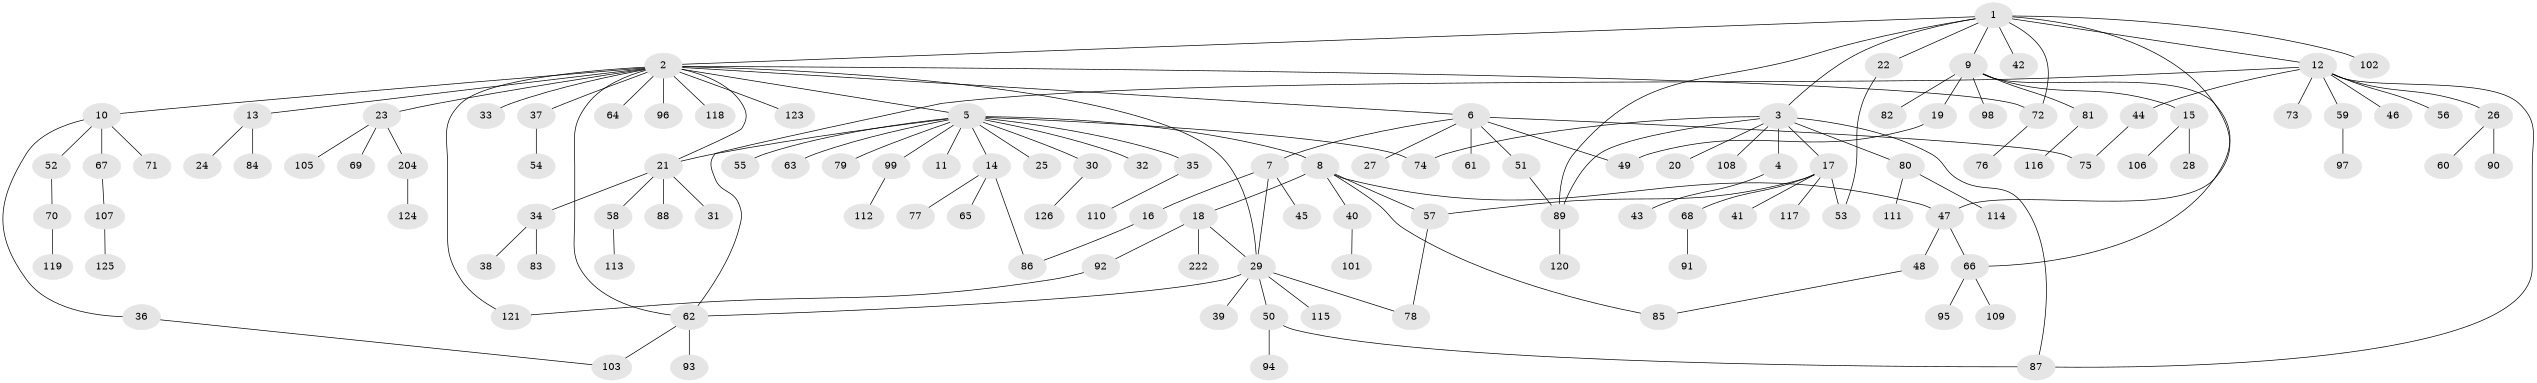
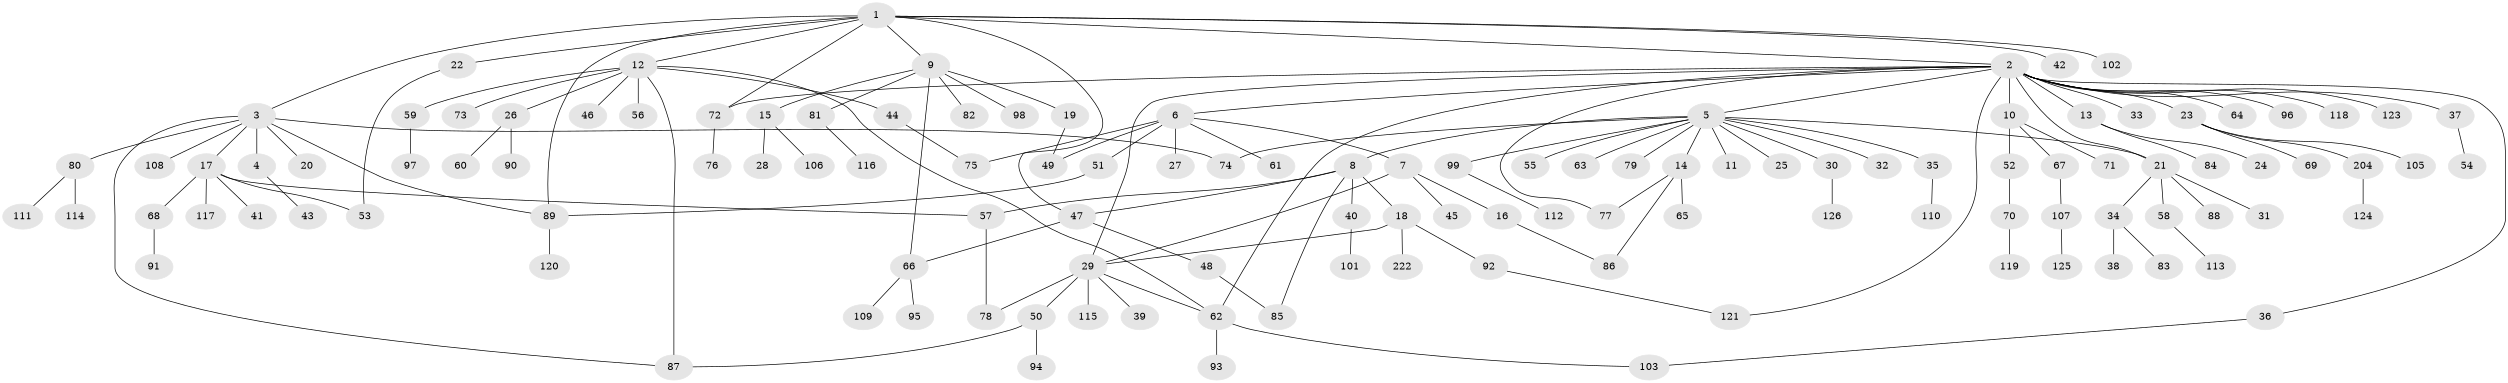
edge "2" -- "77": added
edge "10" -- "36": now "2" -- "36"
